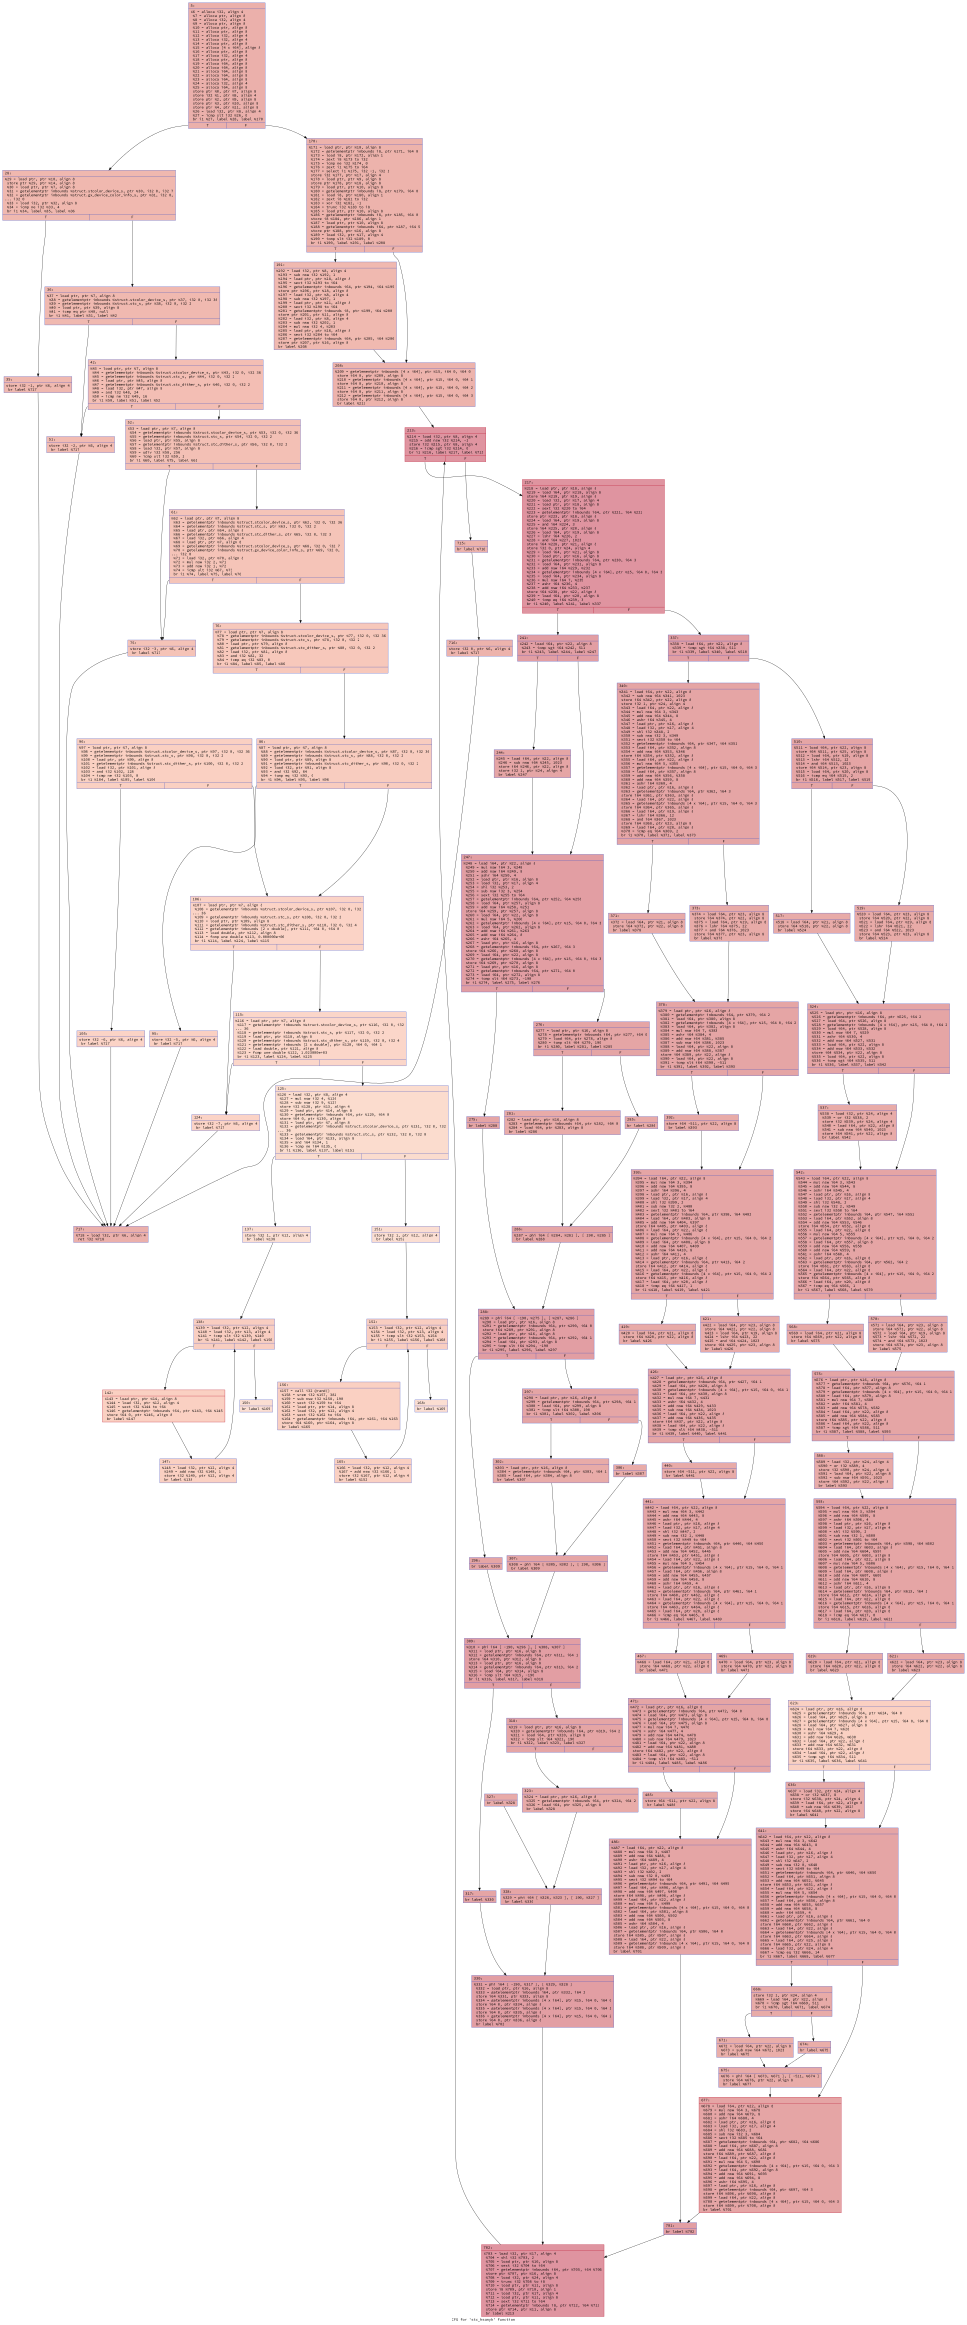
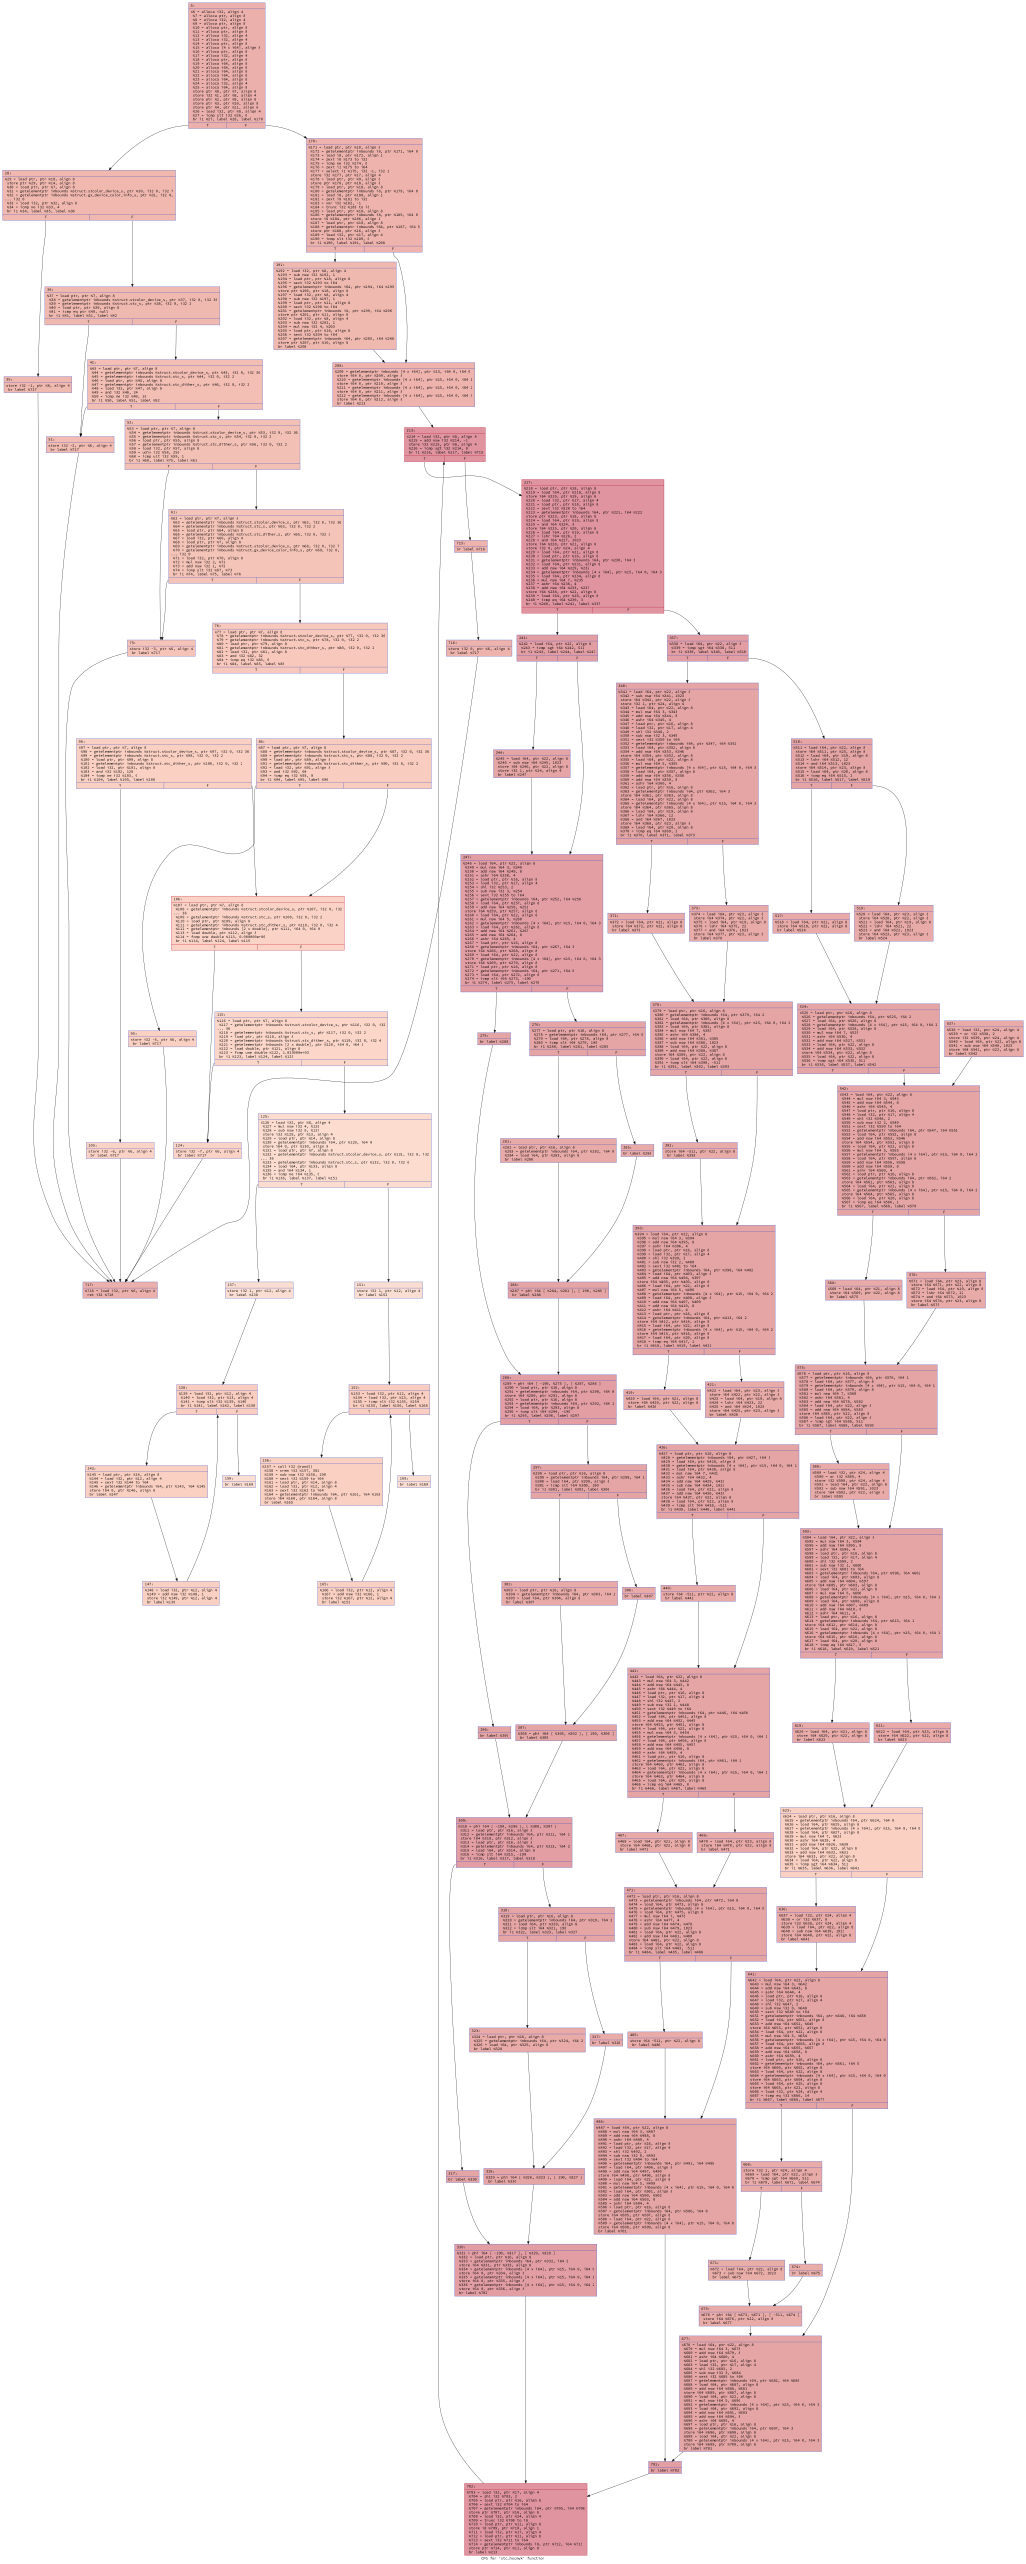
node "106:": color #3d50c3ff -> #b70d28ff
edge "524:" -> "537:": removed
node "142:": color #b70d28ff -> #3d50c3ff
edge "318:" -> "327:": added
node "677:": color #b70d28ff -> #3d50c3ff
